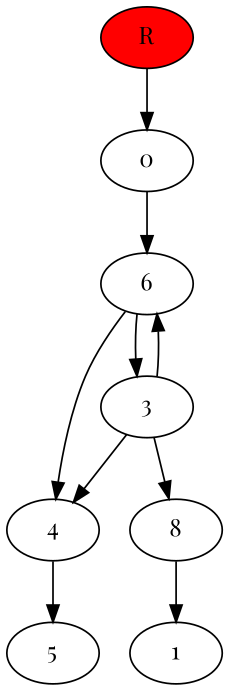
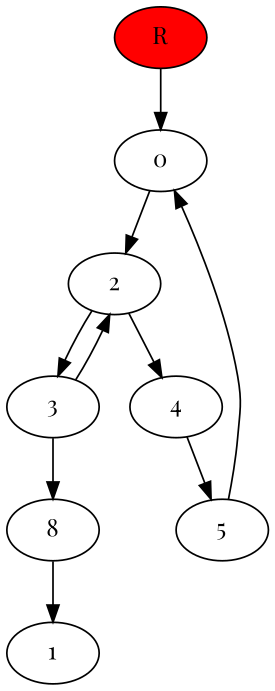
node "6": label "6" -> "2"
edge "5" -> "0": added
edge "3" -> "4": removed
